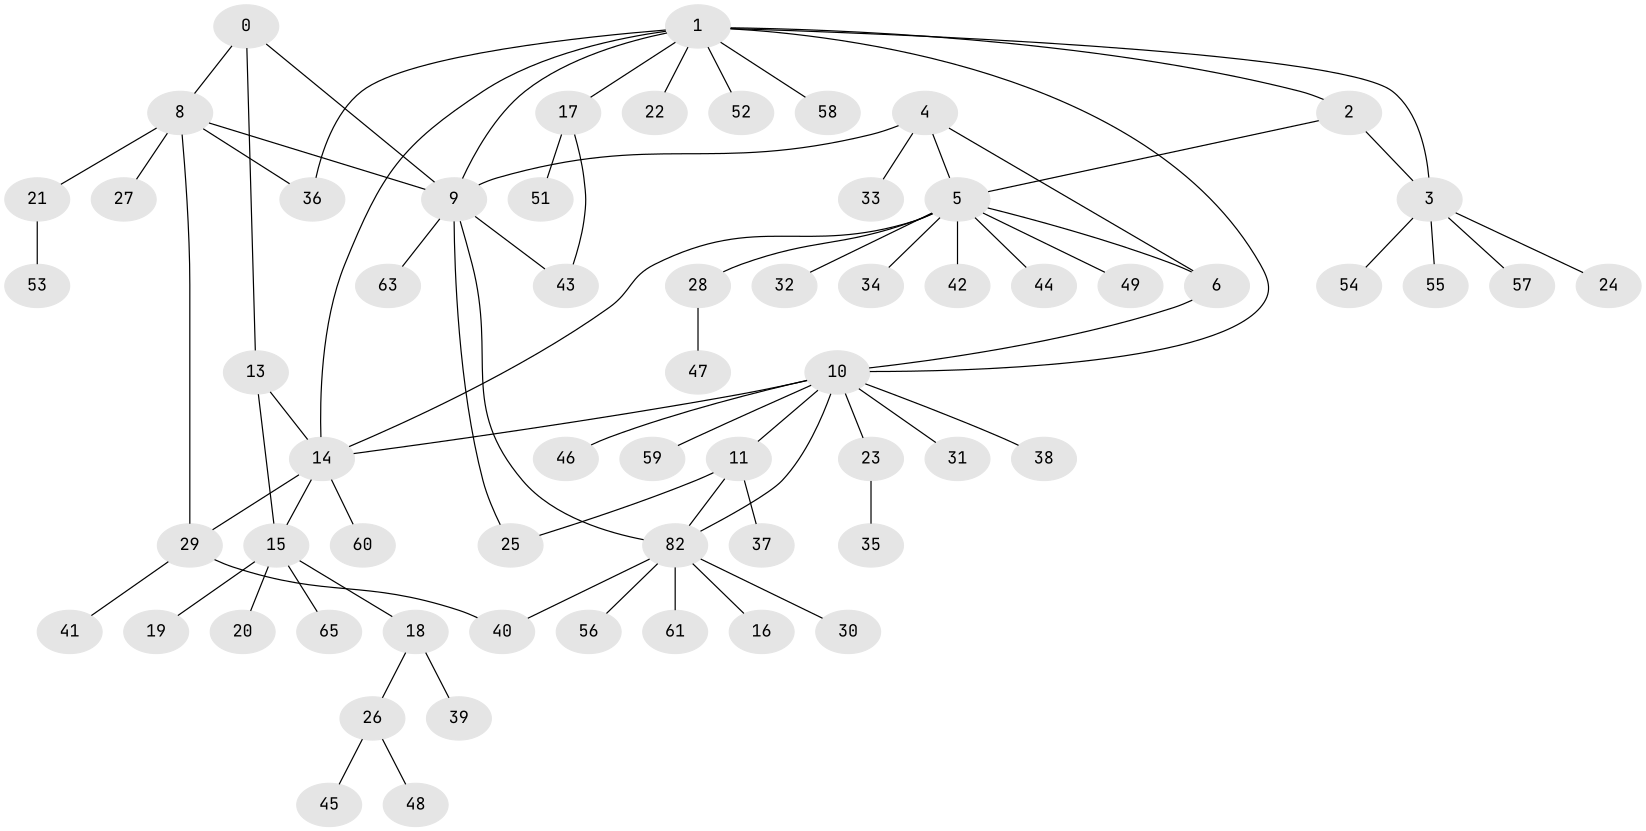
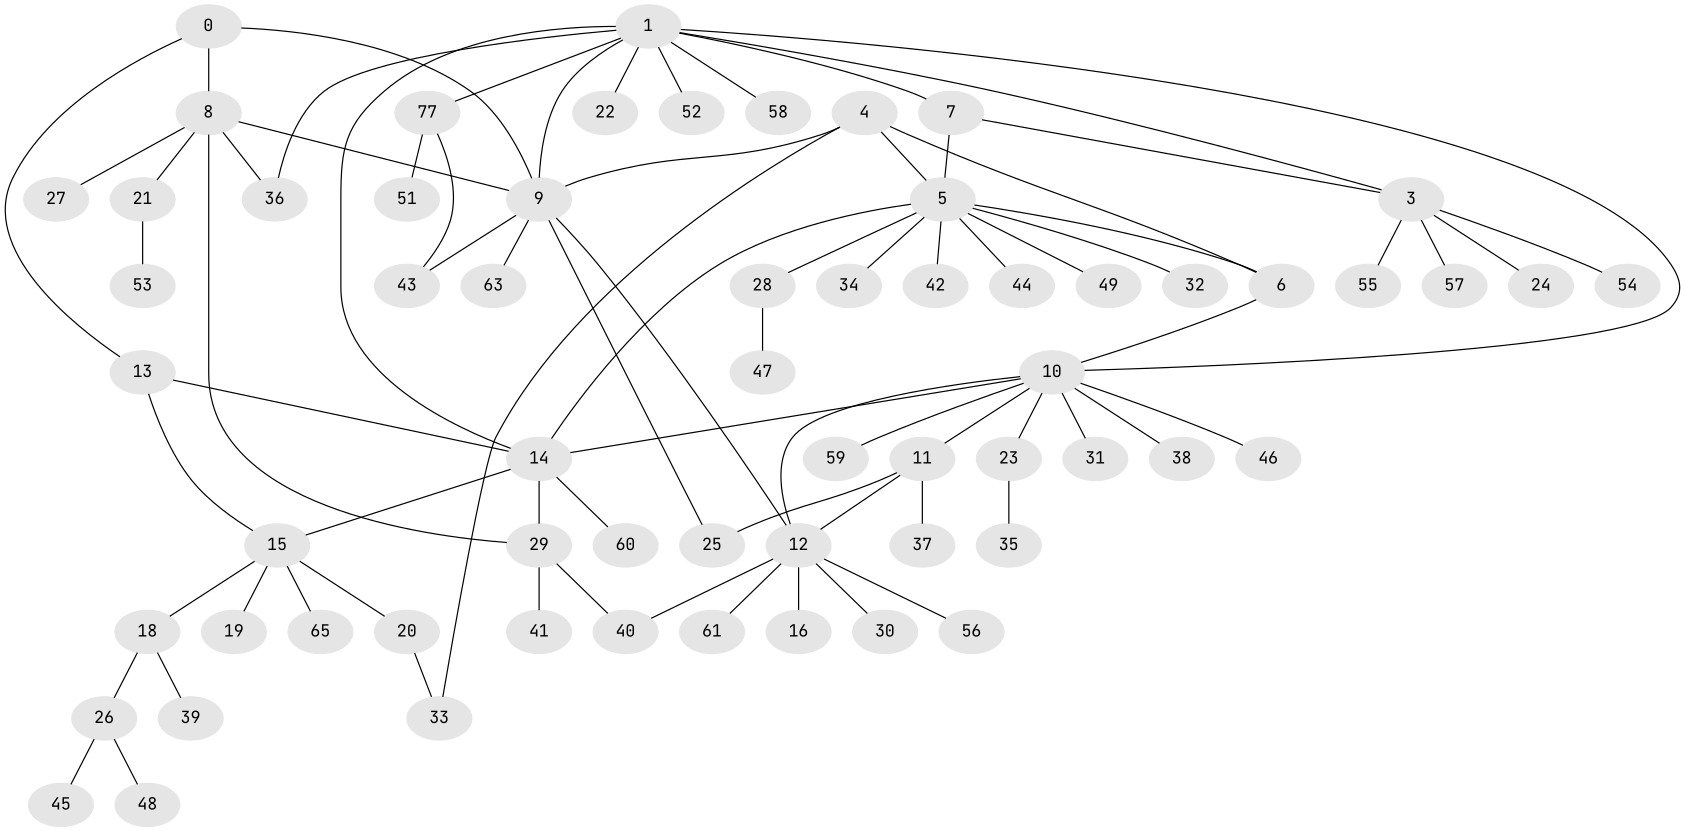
node "17": label "17" -> "77"
node "2": label "2" -> "7"
node "82": label "82" -> "12"
edge "20" -- "33": added
